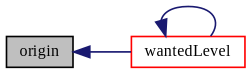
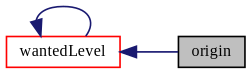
edge "wantedLevel" -> "origin": reversed
